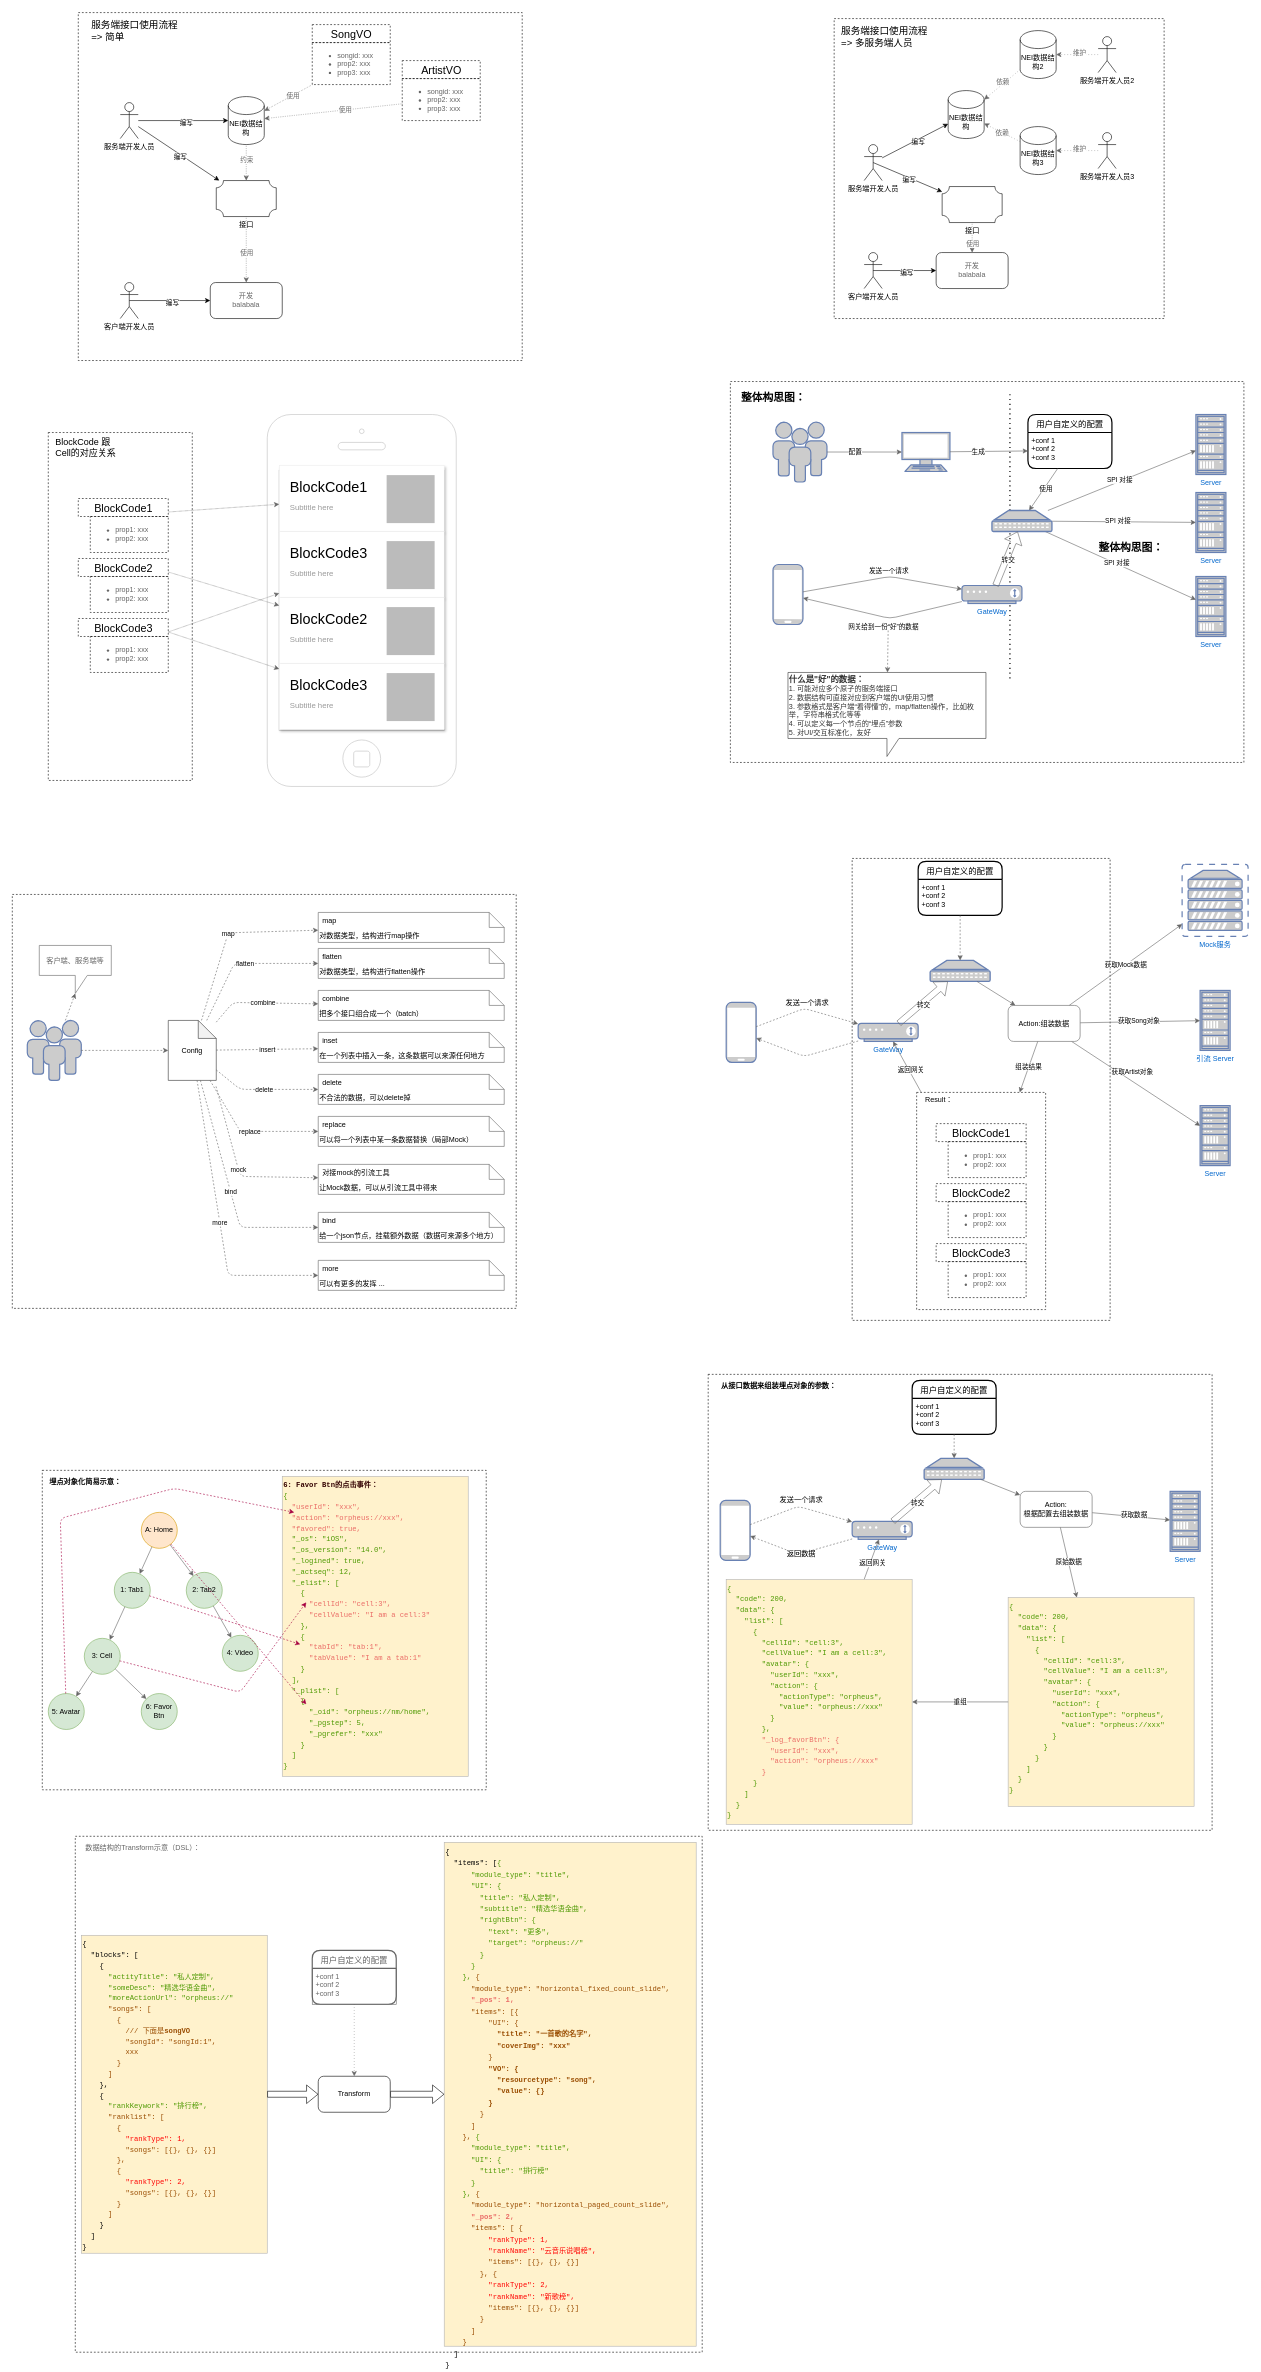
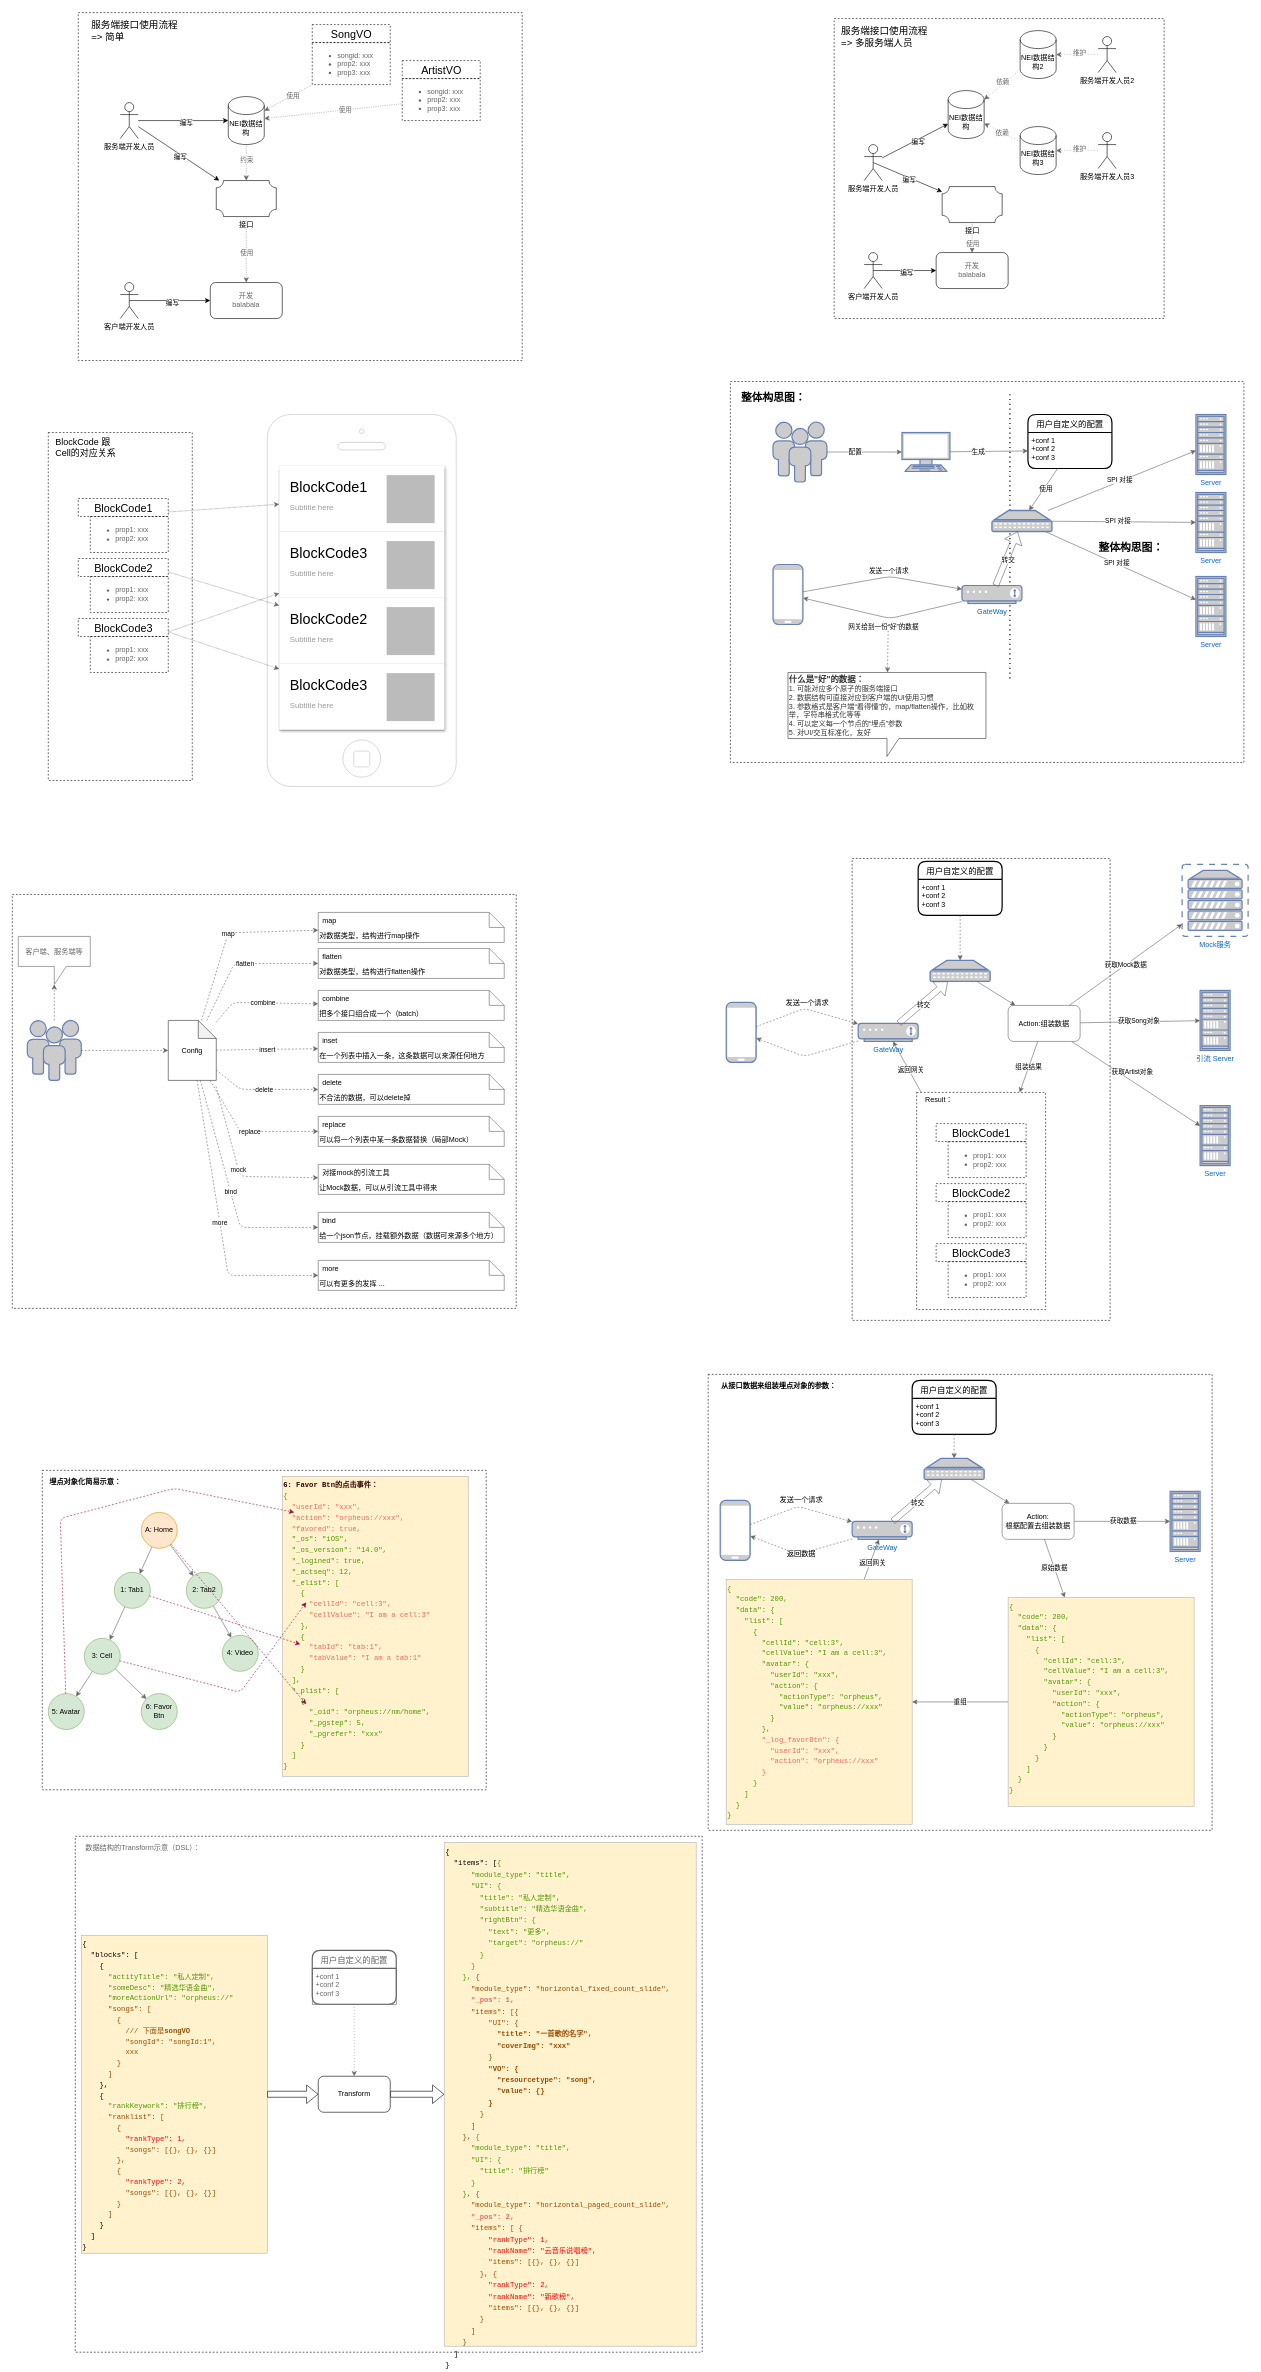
node "客户端、服务端等": moved (75, 969) -> (54, 960)
node "Action: 根据配置去组装数据": moved (1056, 1509) -> (1038, 1521)
